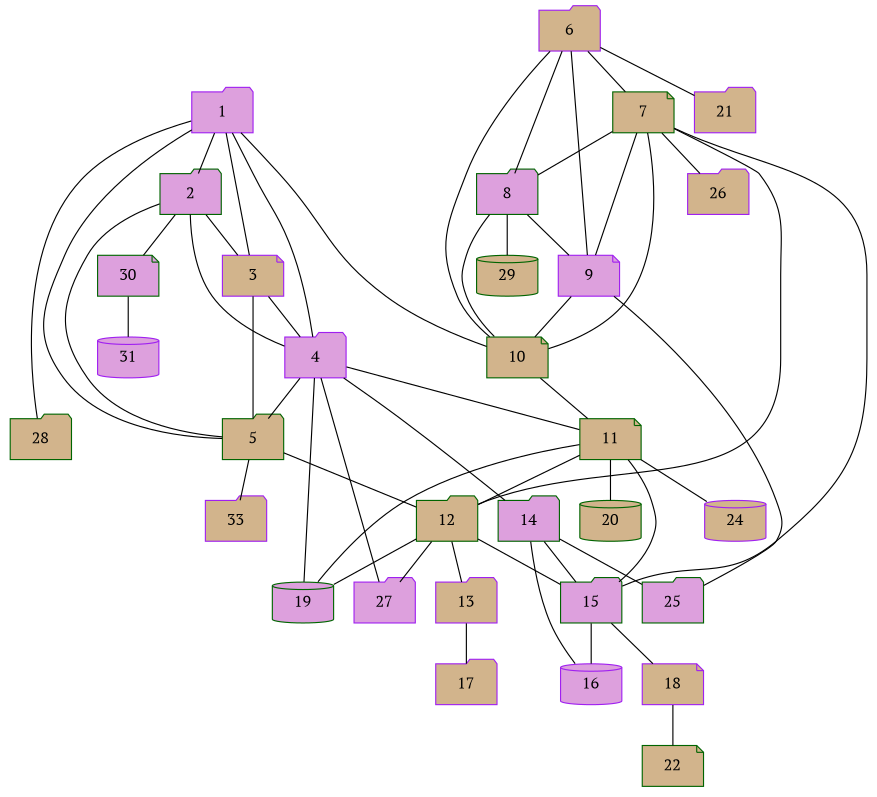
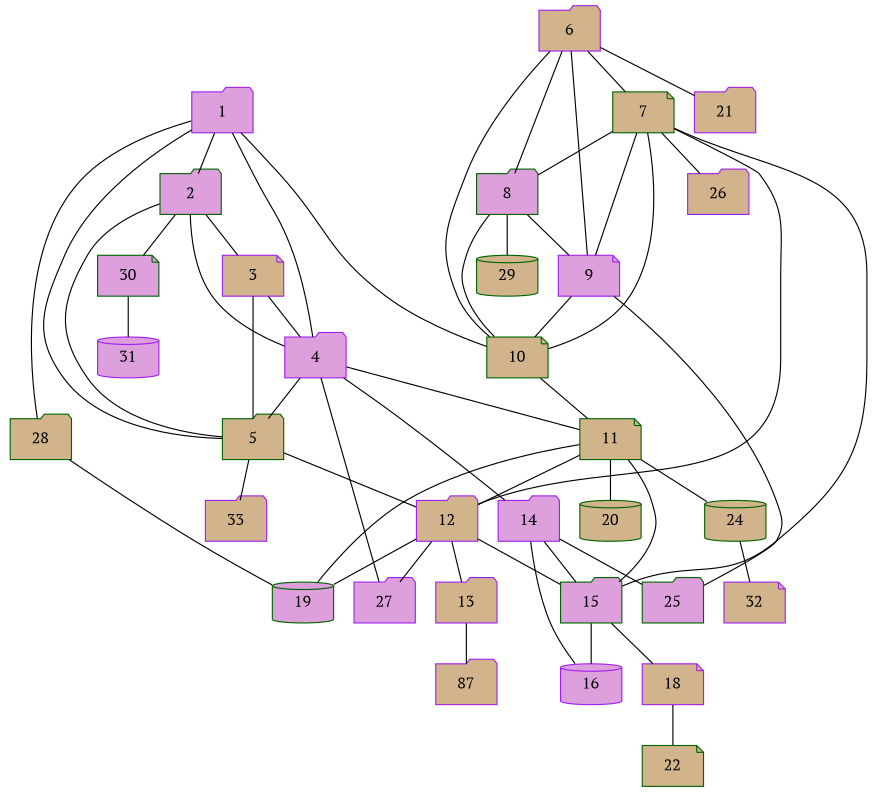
edge "1" -- "3": removed
edge "4" -- "19": now "28" -- "19"
node "12": color darkgreen -> purple
node "14": color darkgreen -> purple
node "24": color purple -> darkgreen
node "32": added
node "17": label "17" -> "87"
